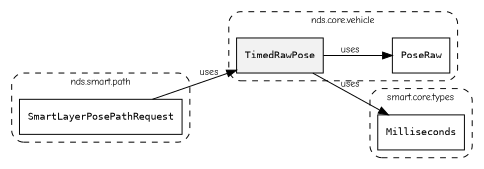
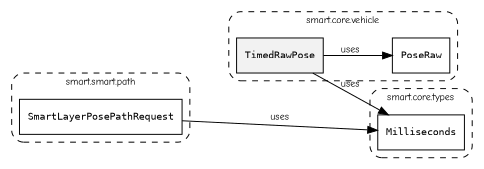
cluster "nds.core.vehicle": label "nds.core.vehicle" -> "smart.core.vehicle"
cluster "nds.smart.path": label "nds.smart.path" -> "smart.smart.path"
edge "SmartLayerPosePathRequest" -> "TimedRawPose": now "SmartLayerPosePathRequest" -> "Milliseconds"
